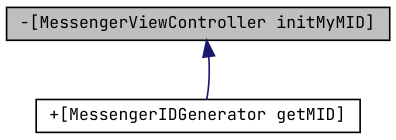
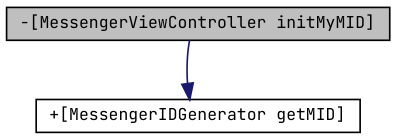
edge "+[MessengerIDGenerator getMID]" -> "-[MessengerViewController initMyMID]": reversed
